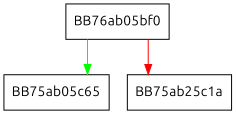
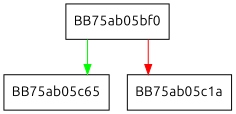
node "BB76ab05bf0": label "BB76ab05bf0" -> "BB75ab05bf0"
node "BB75ab25c1a": label "BB75ab25c1a" -> "BB75ab05c1a"
